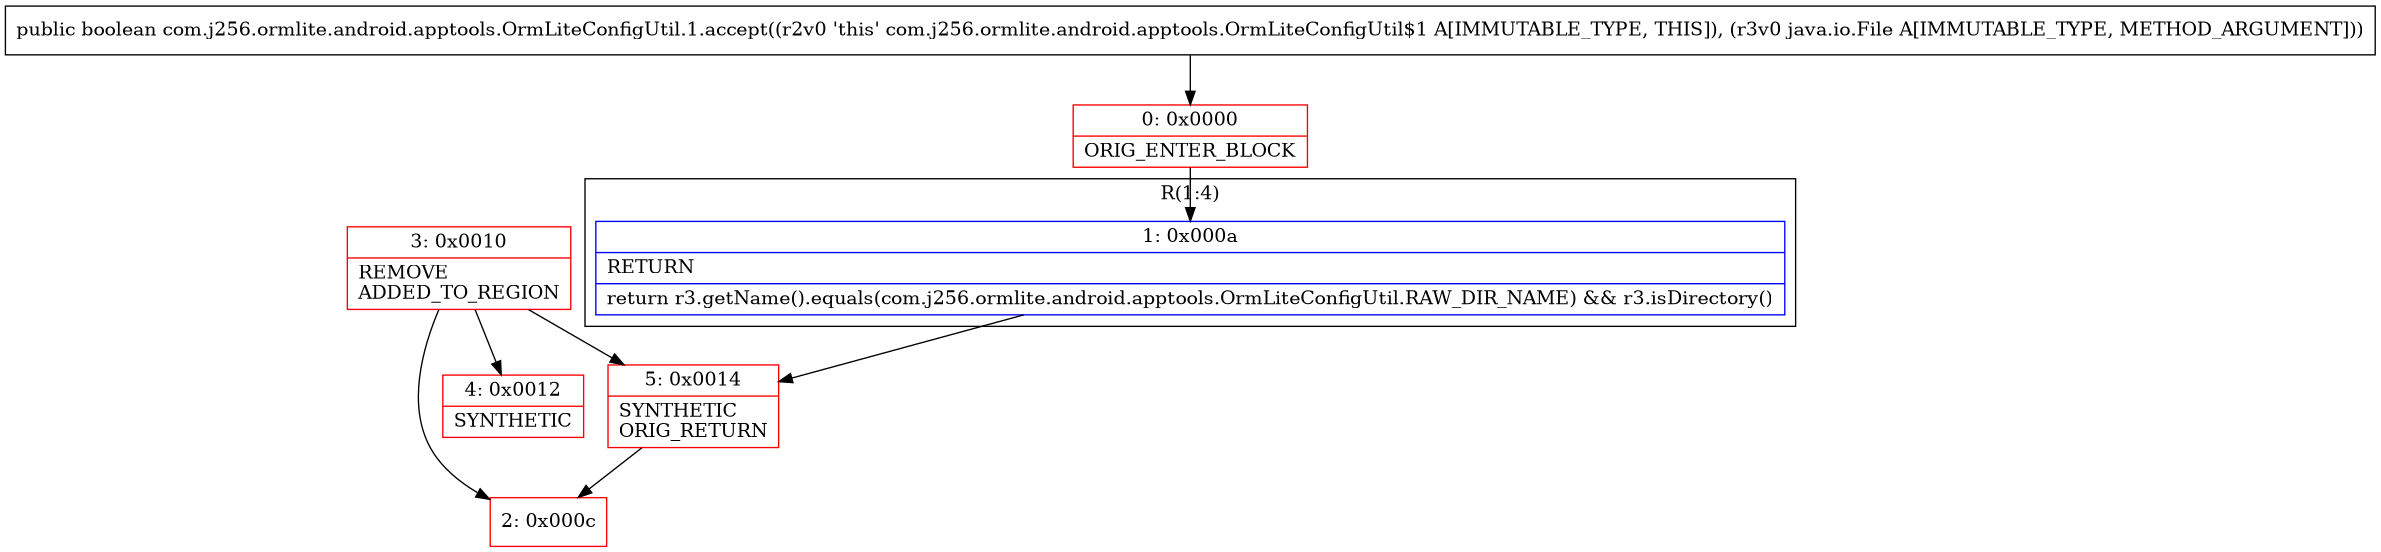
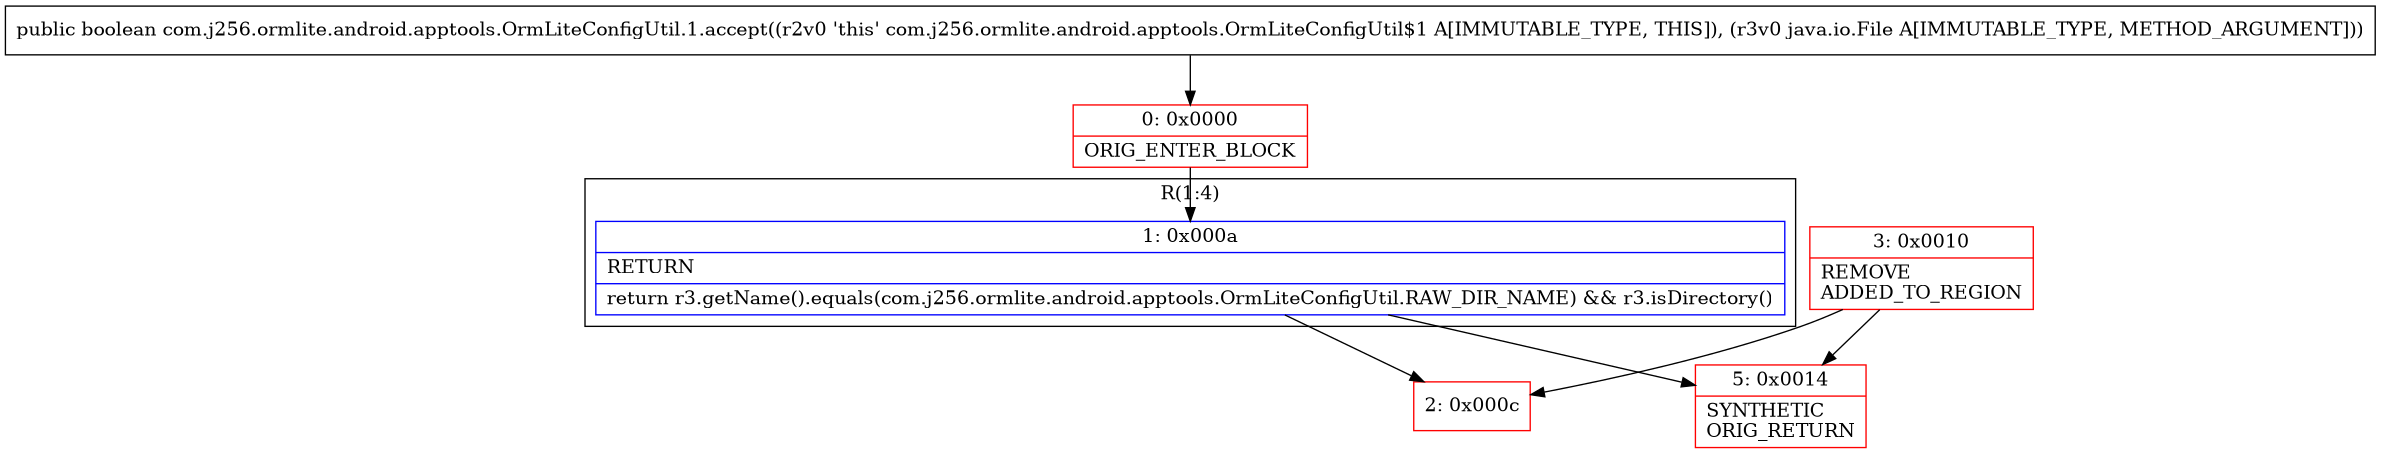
node "4: 0x0012": removed
edge "5: 0x0014" -> "2: 0x000c": now "1: 0x000a" -> "2: 0x000c"
